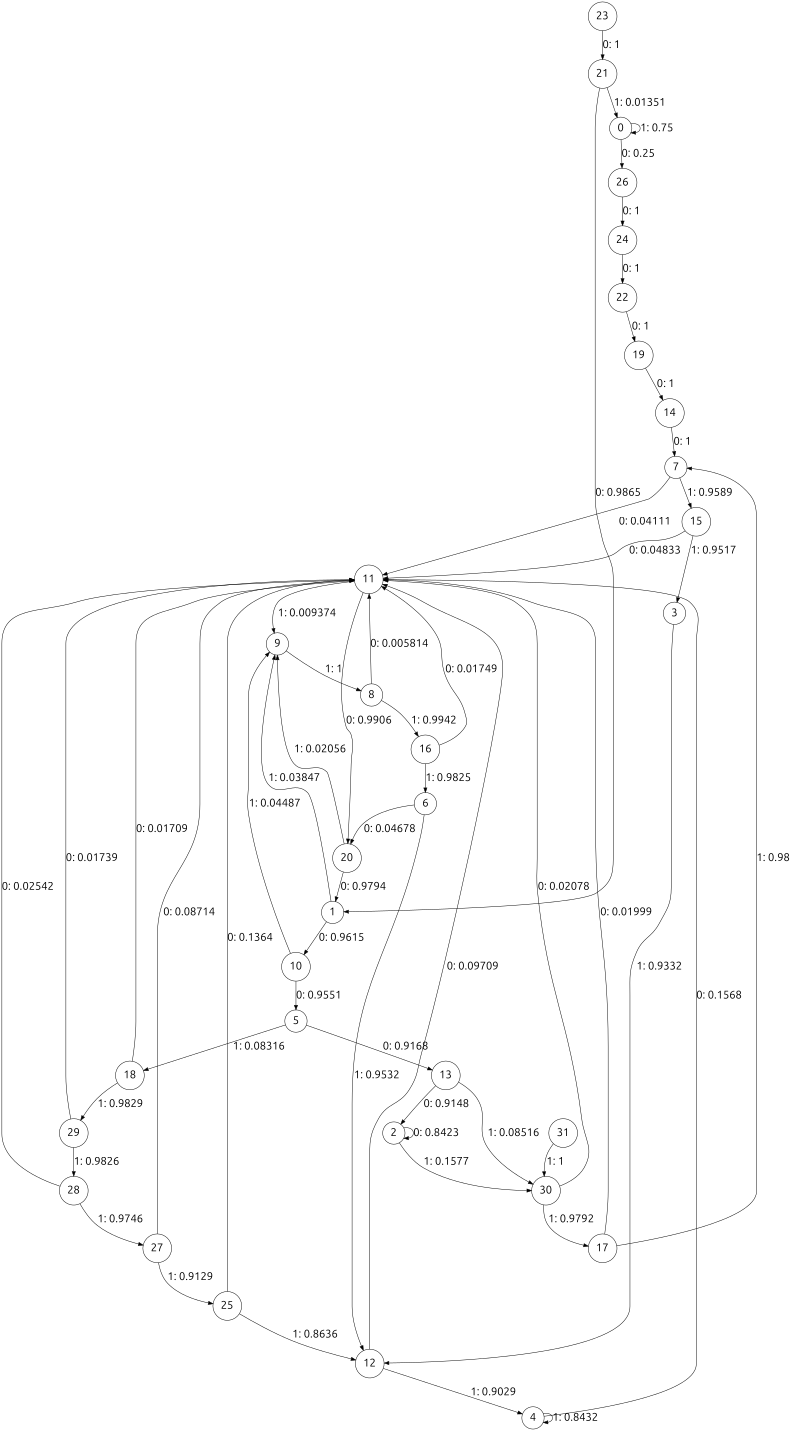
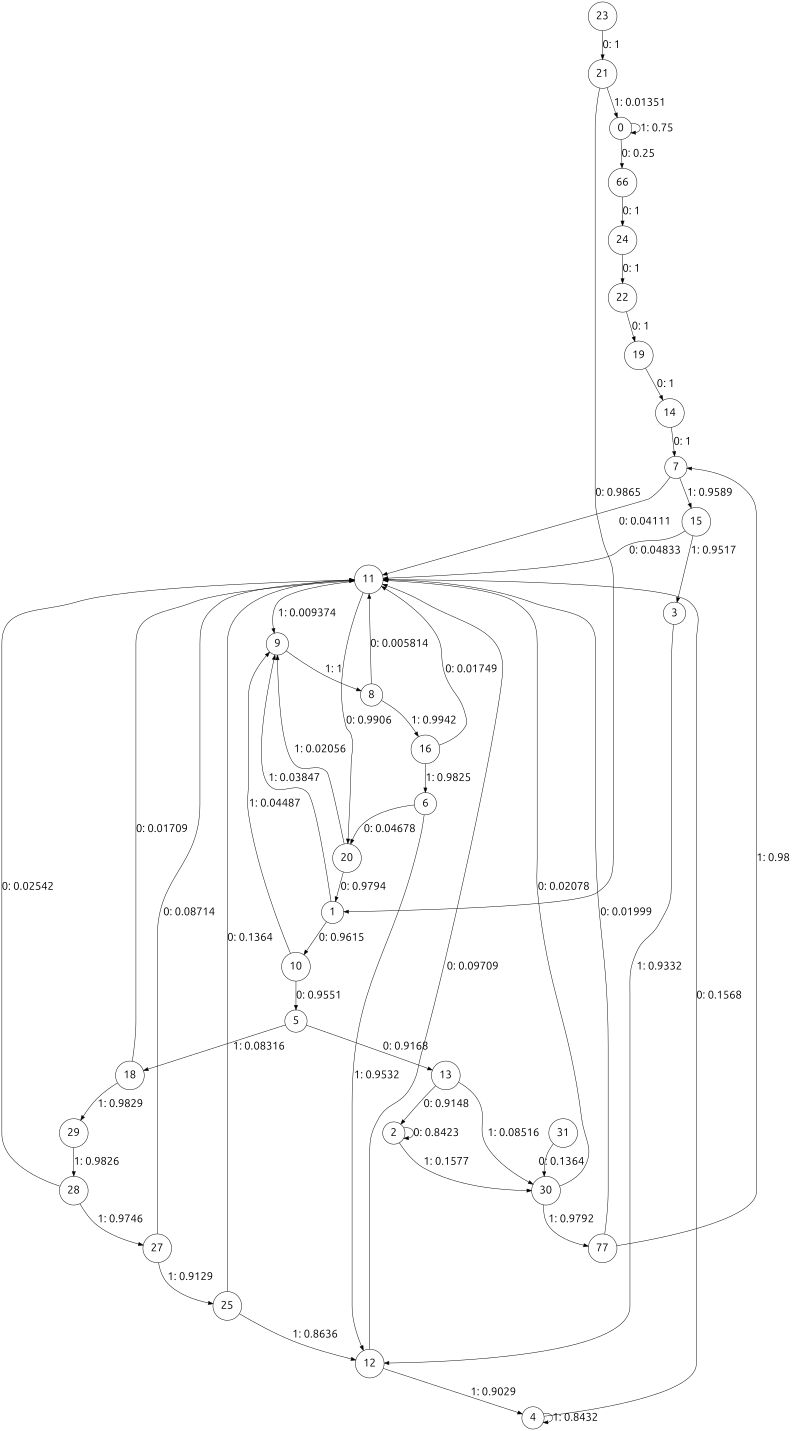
node "26": label "26" -> "66"
edge "29" -> "11": removed, label "0: 0.01739"
edge "31" -> "30": label "1: 1        " -> "0: 0.1364   "
node "17": label "17" -> "77"
